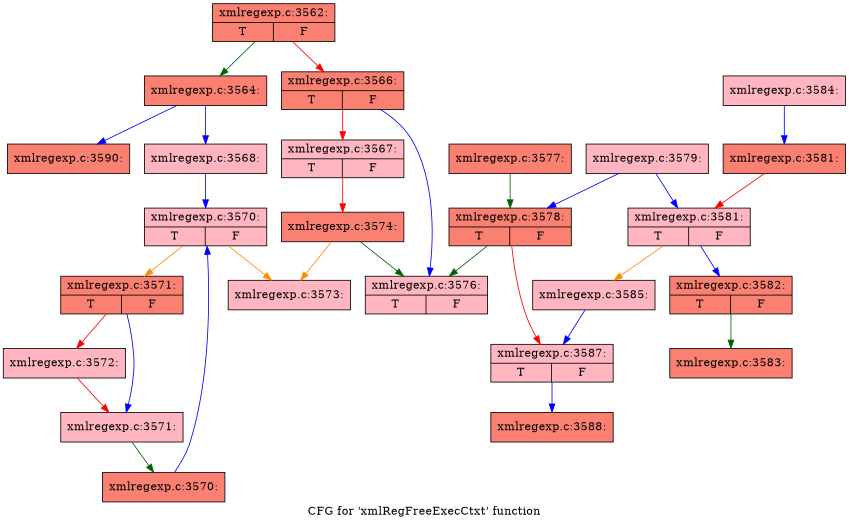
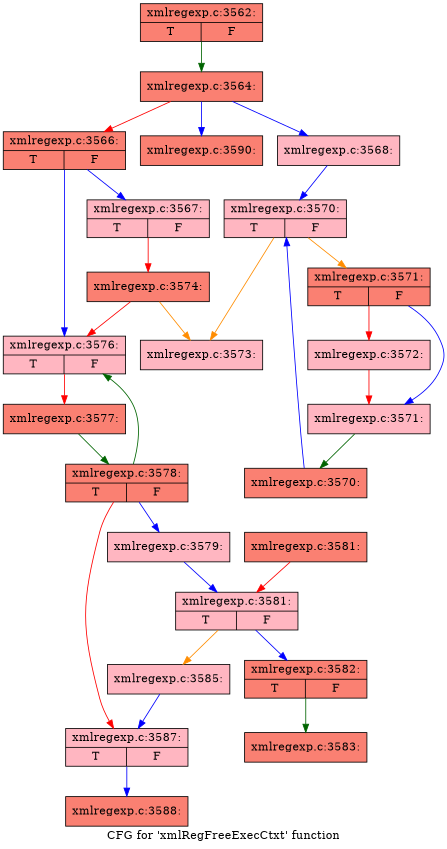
edge "xmlregexp.c:3562:" -> "xmlregexp.c:3566:": now "xmlregexp.c:3564:" -> "xmlregexp.c:3566:"
node "xmlregexp.c:3584:": removed
edge "xmlregexp.c:3566:" -> "xmlregexp.c:3567:": color red -> blue
edge "xmlregexp.c:3579:" -> "xmlregexp.c:3578:": reversed
edge "xmlregexp.c:3574:" -> "xmlregexp.c:3576:": color darkgreen -> red
edge "xmlregexp.c:3576:" -> "xmlregexp.c:3577:": added
